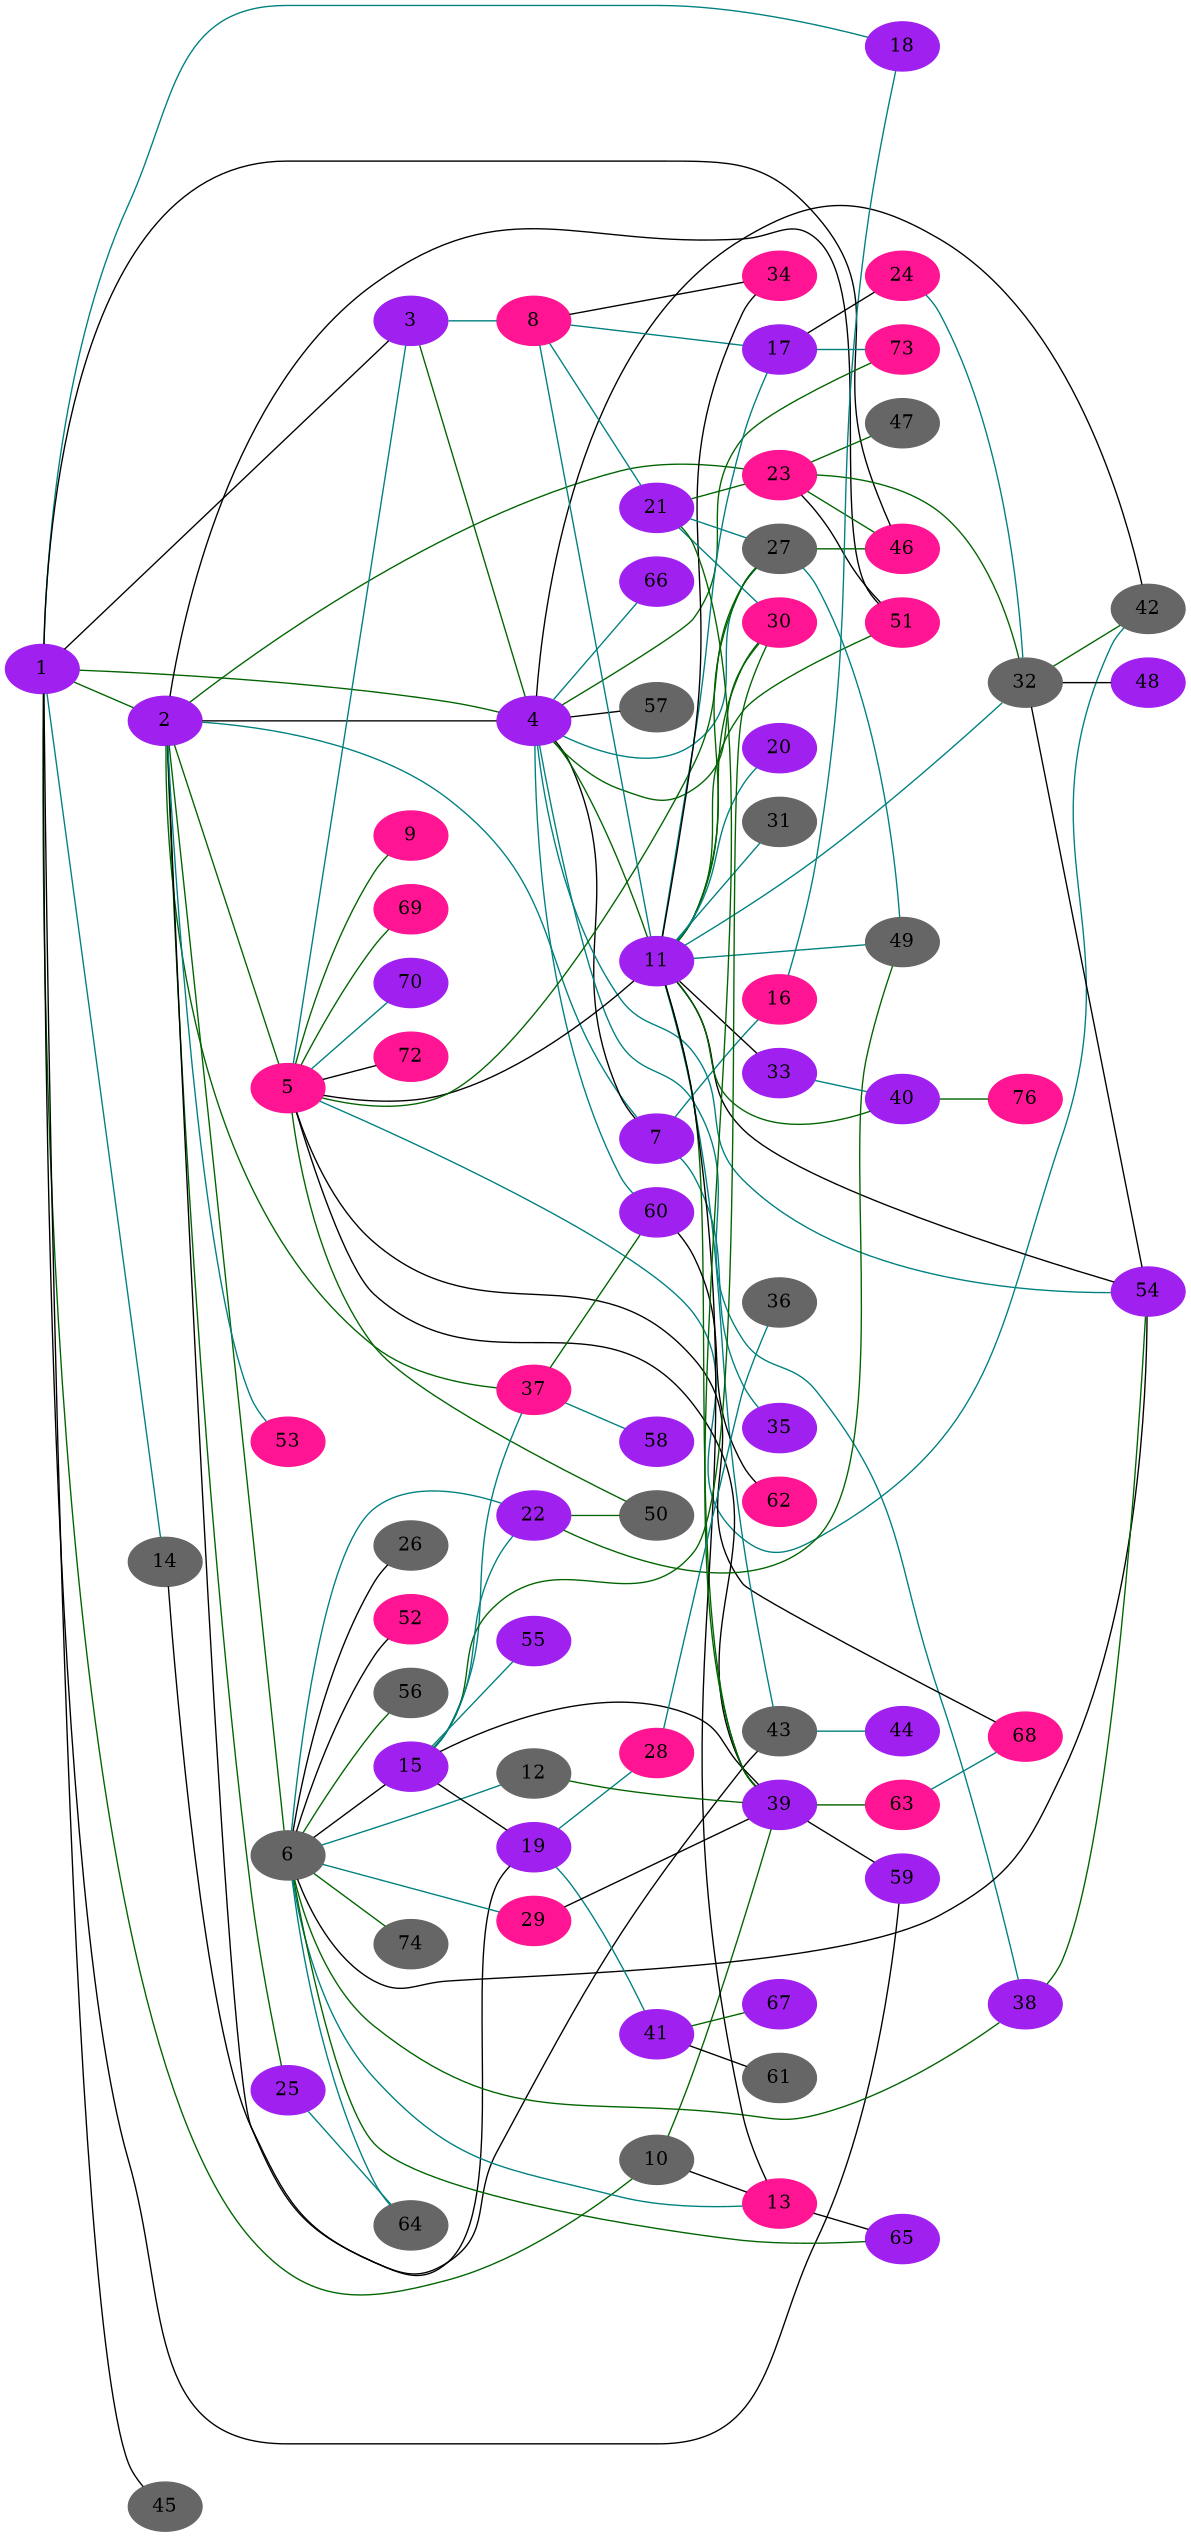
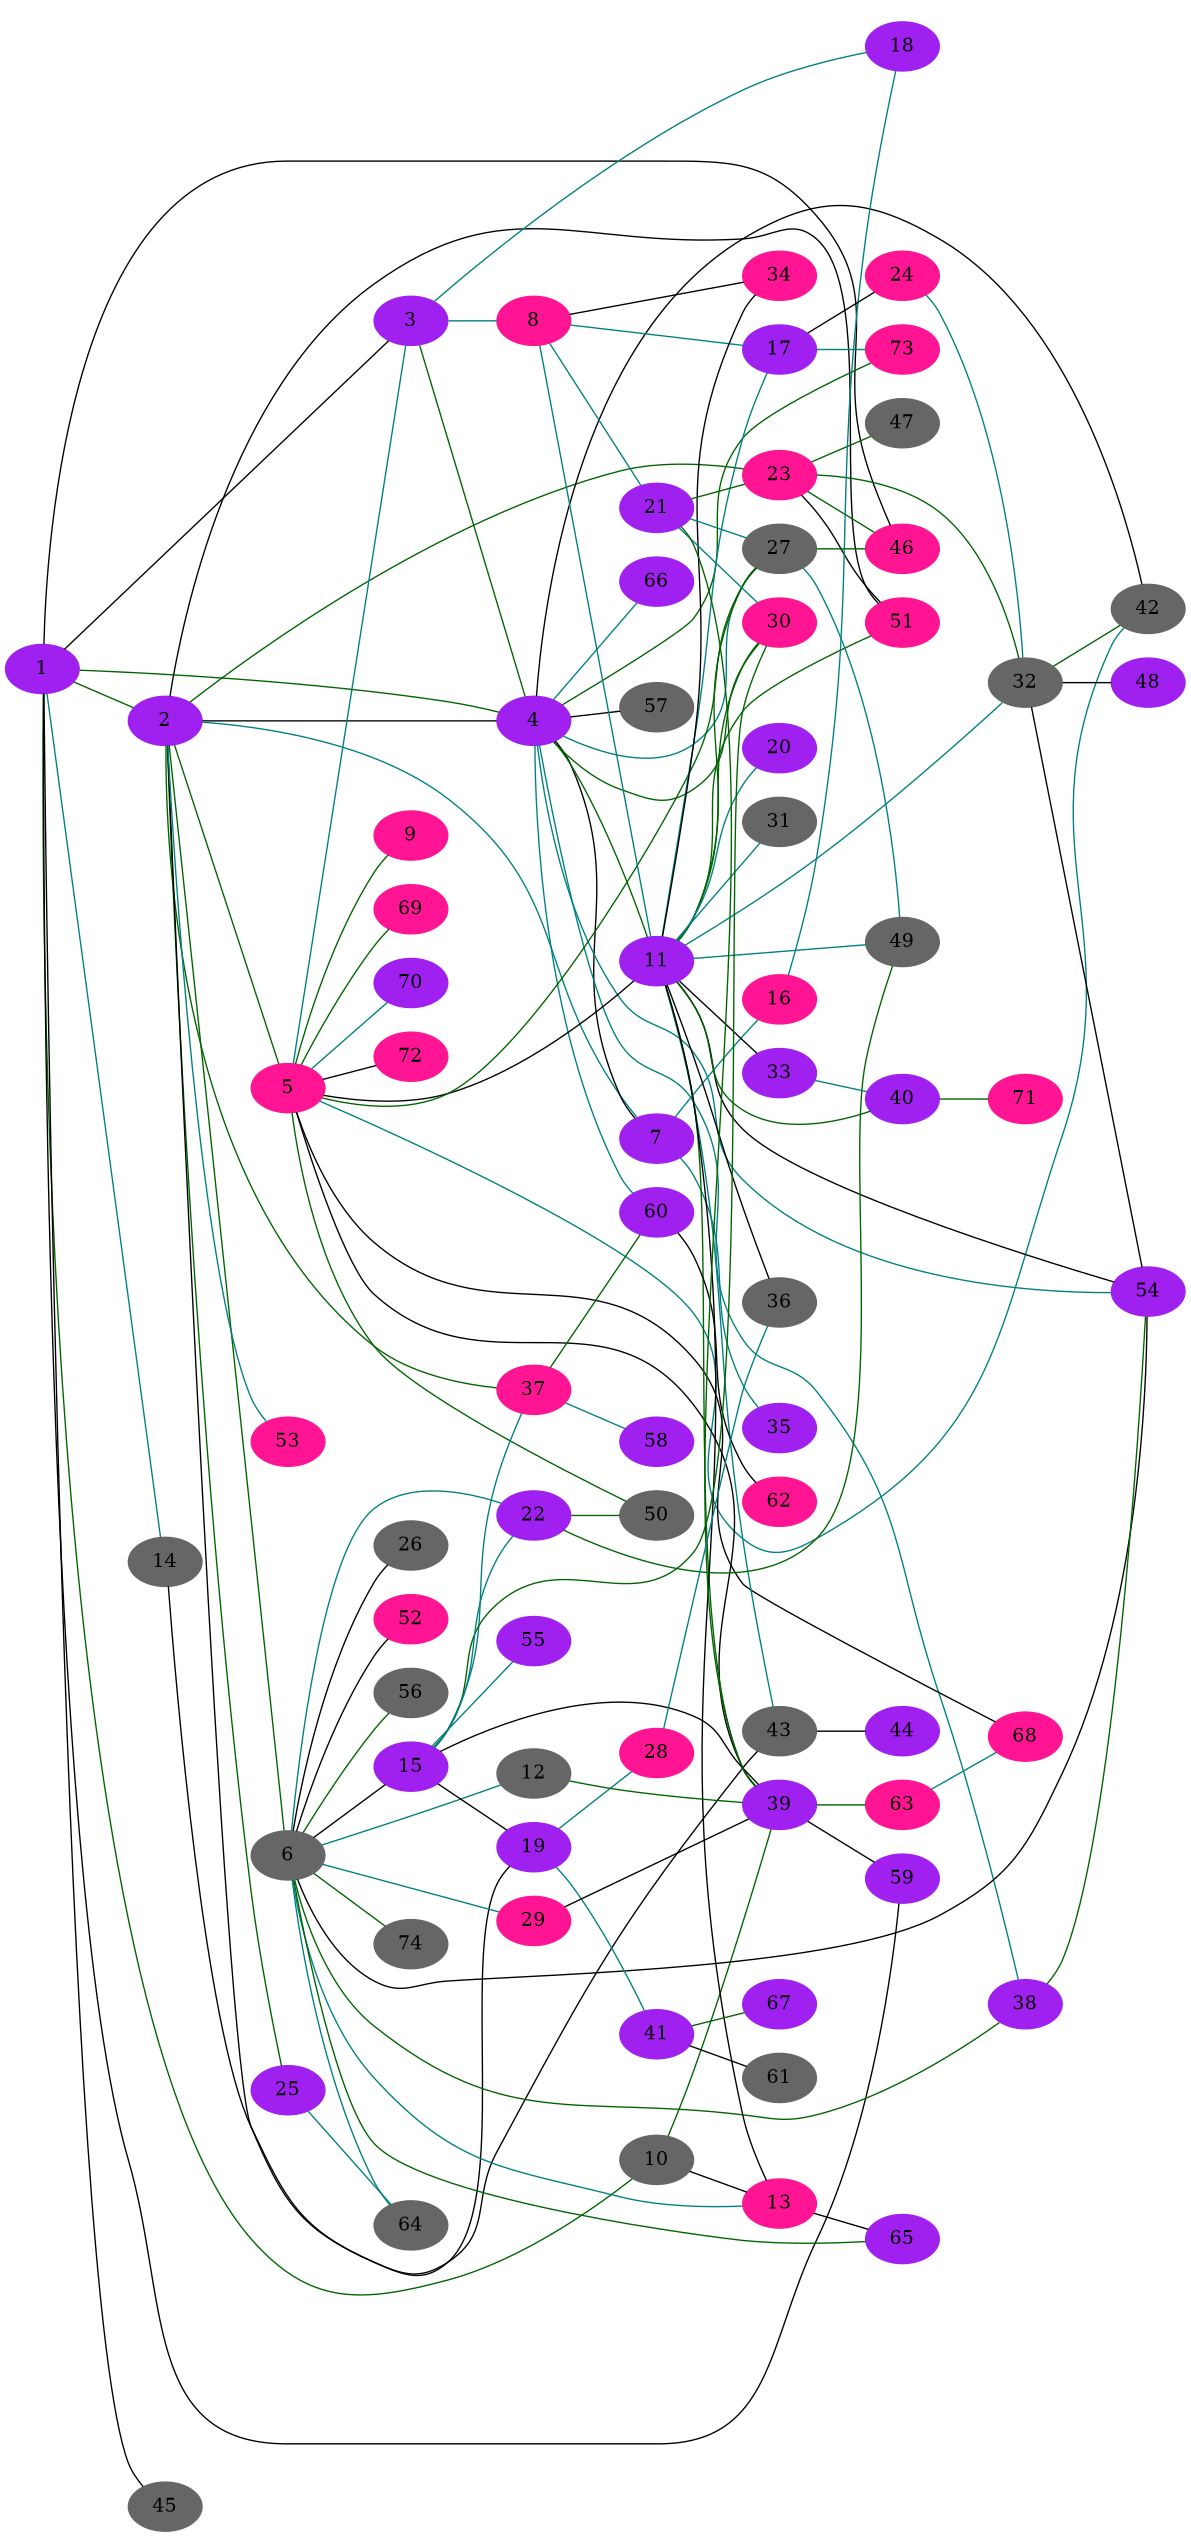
edge "18" -- "1": now "18" -- "3"
node "76": label "76" -> "71"
edge "11" -- "36": added
edge "43" -- "44": color teal -> black
